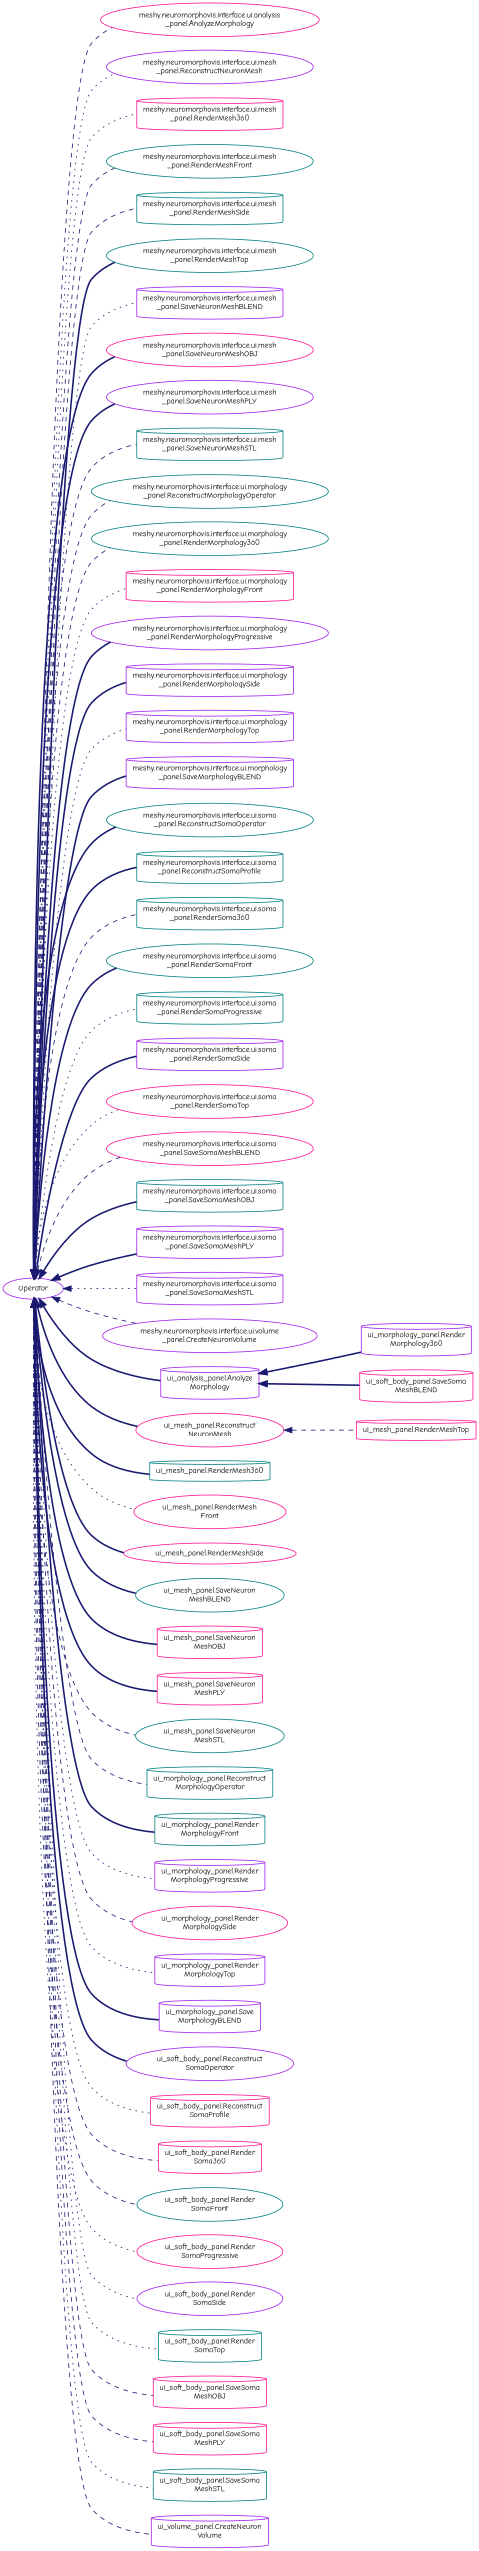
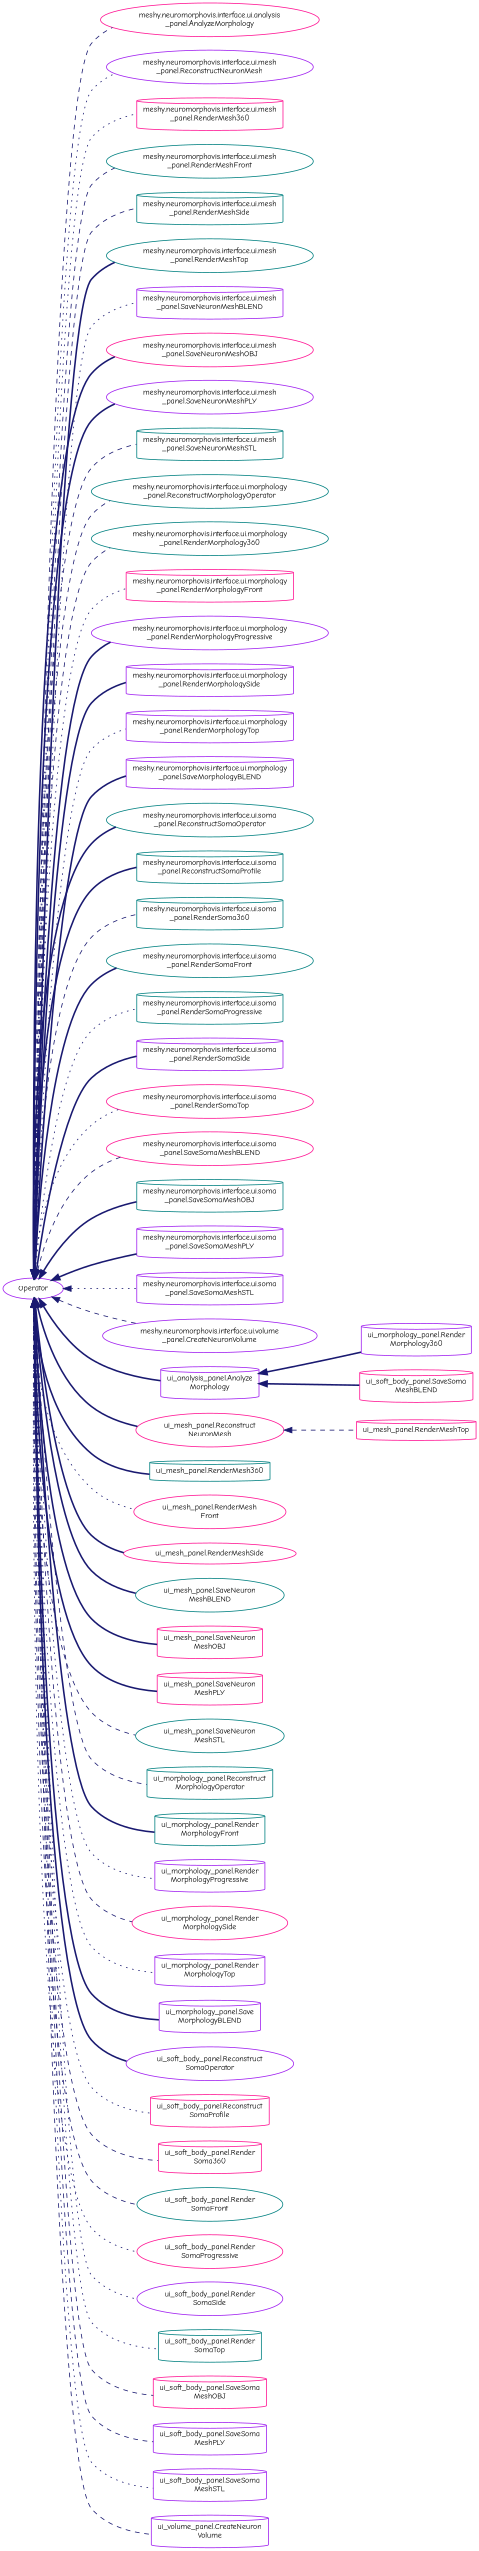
node "ui_soft_body_panel.SaveSoma MeshPLY": color deeppink -> purple
node "ui_soft_body_panel.SaveSoma MeshSTL": color teal -> purple
